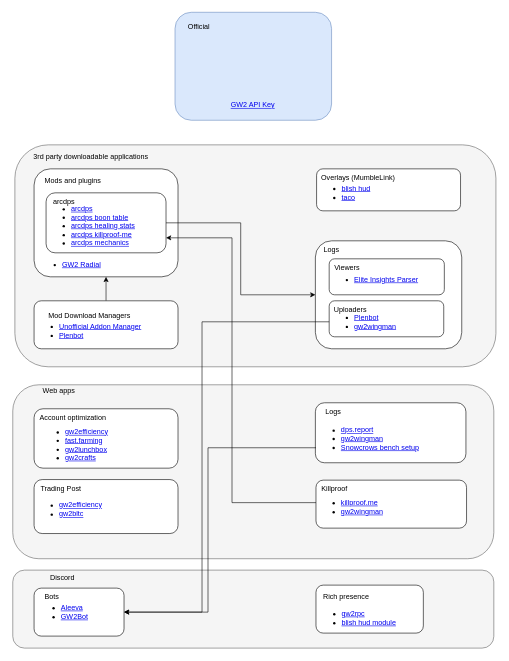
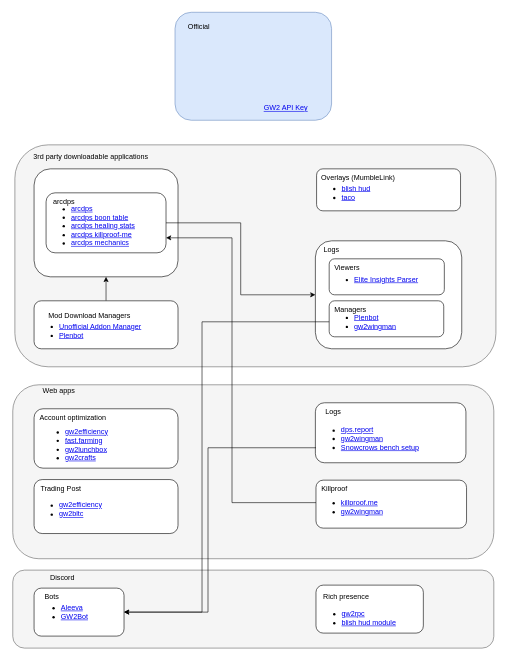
node "GW2 API Key": moved (253, 105) -> (286, 108)
node "Mods and plugins": removed
node "GW2 Radial": removed
node "Uploaders": label "Uploaders" -> "Managers"
